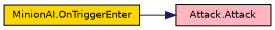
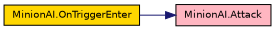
node "Attack.Attack": label "Attack.Attack" -> "MinionAI.Attack"
